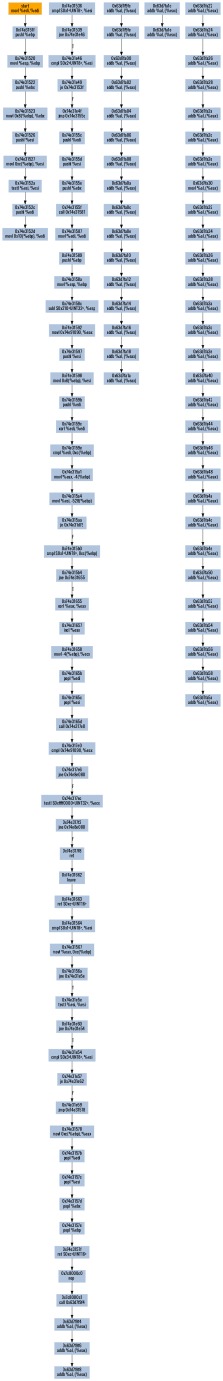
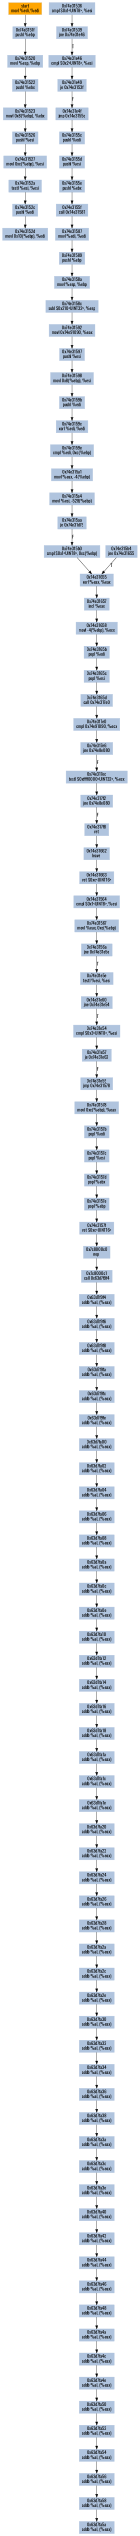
node "0x63d7fa30 movl %al, (%eax)": label "0x63d7fa30 movl %al, (%eax)" -> "0x63d7fa30 addb %al, (%eax)"
edge "0x74e315b0 cmpl $0x1<UINT8>, 0xc(%ebp)" -> "0x74e315b4 jne 0x74e31655": now "0x74e315b0 cmpl $0x1<UINT8>, 0xc(%ebp)" -> "0x74e31655 xorl %eax, %eax"
node "0x63d7f9fa addb %al, (%eax)": added
edge "0x63d7fa1a addb %al, (%eax)" -> "0x63d7fa1c addb %al, (%eax)": added
node "0x63d7fa20 addb %al, (%eax)": added
